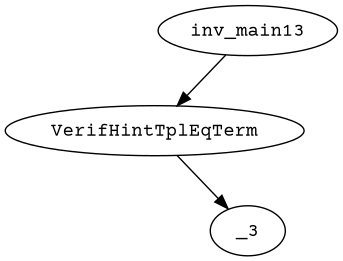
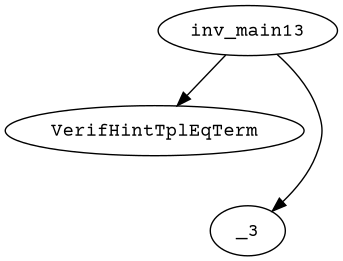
edge "VerifHintTplEqTerm" -> "_3": now "inv_main13" -> "_3"
